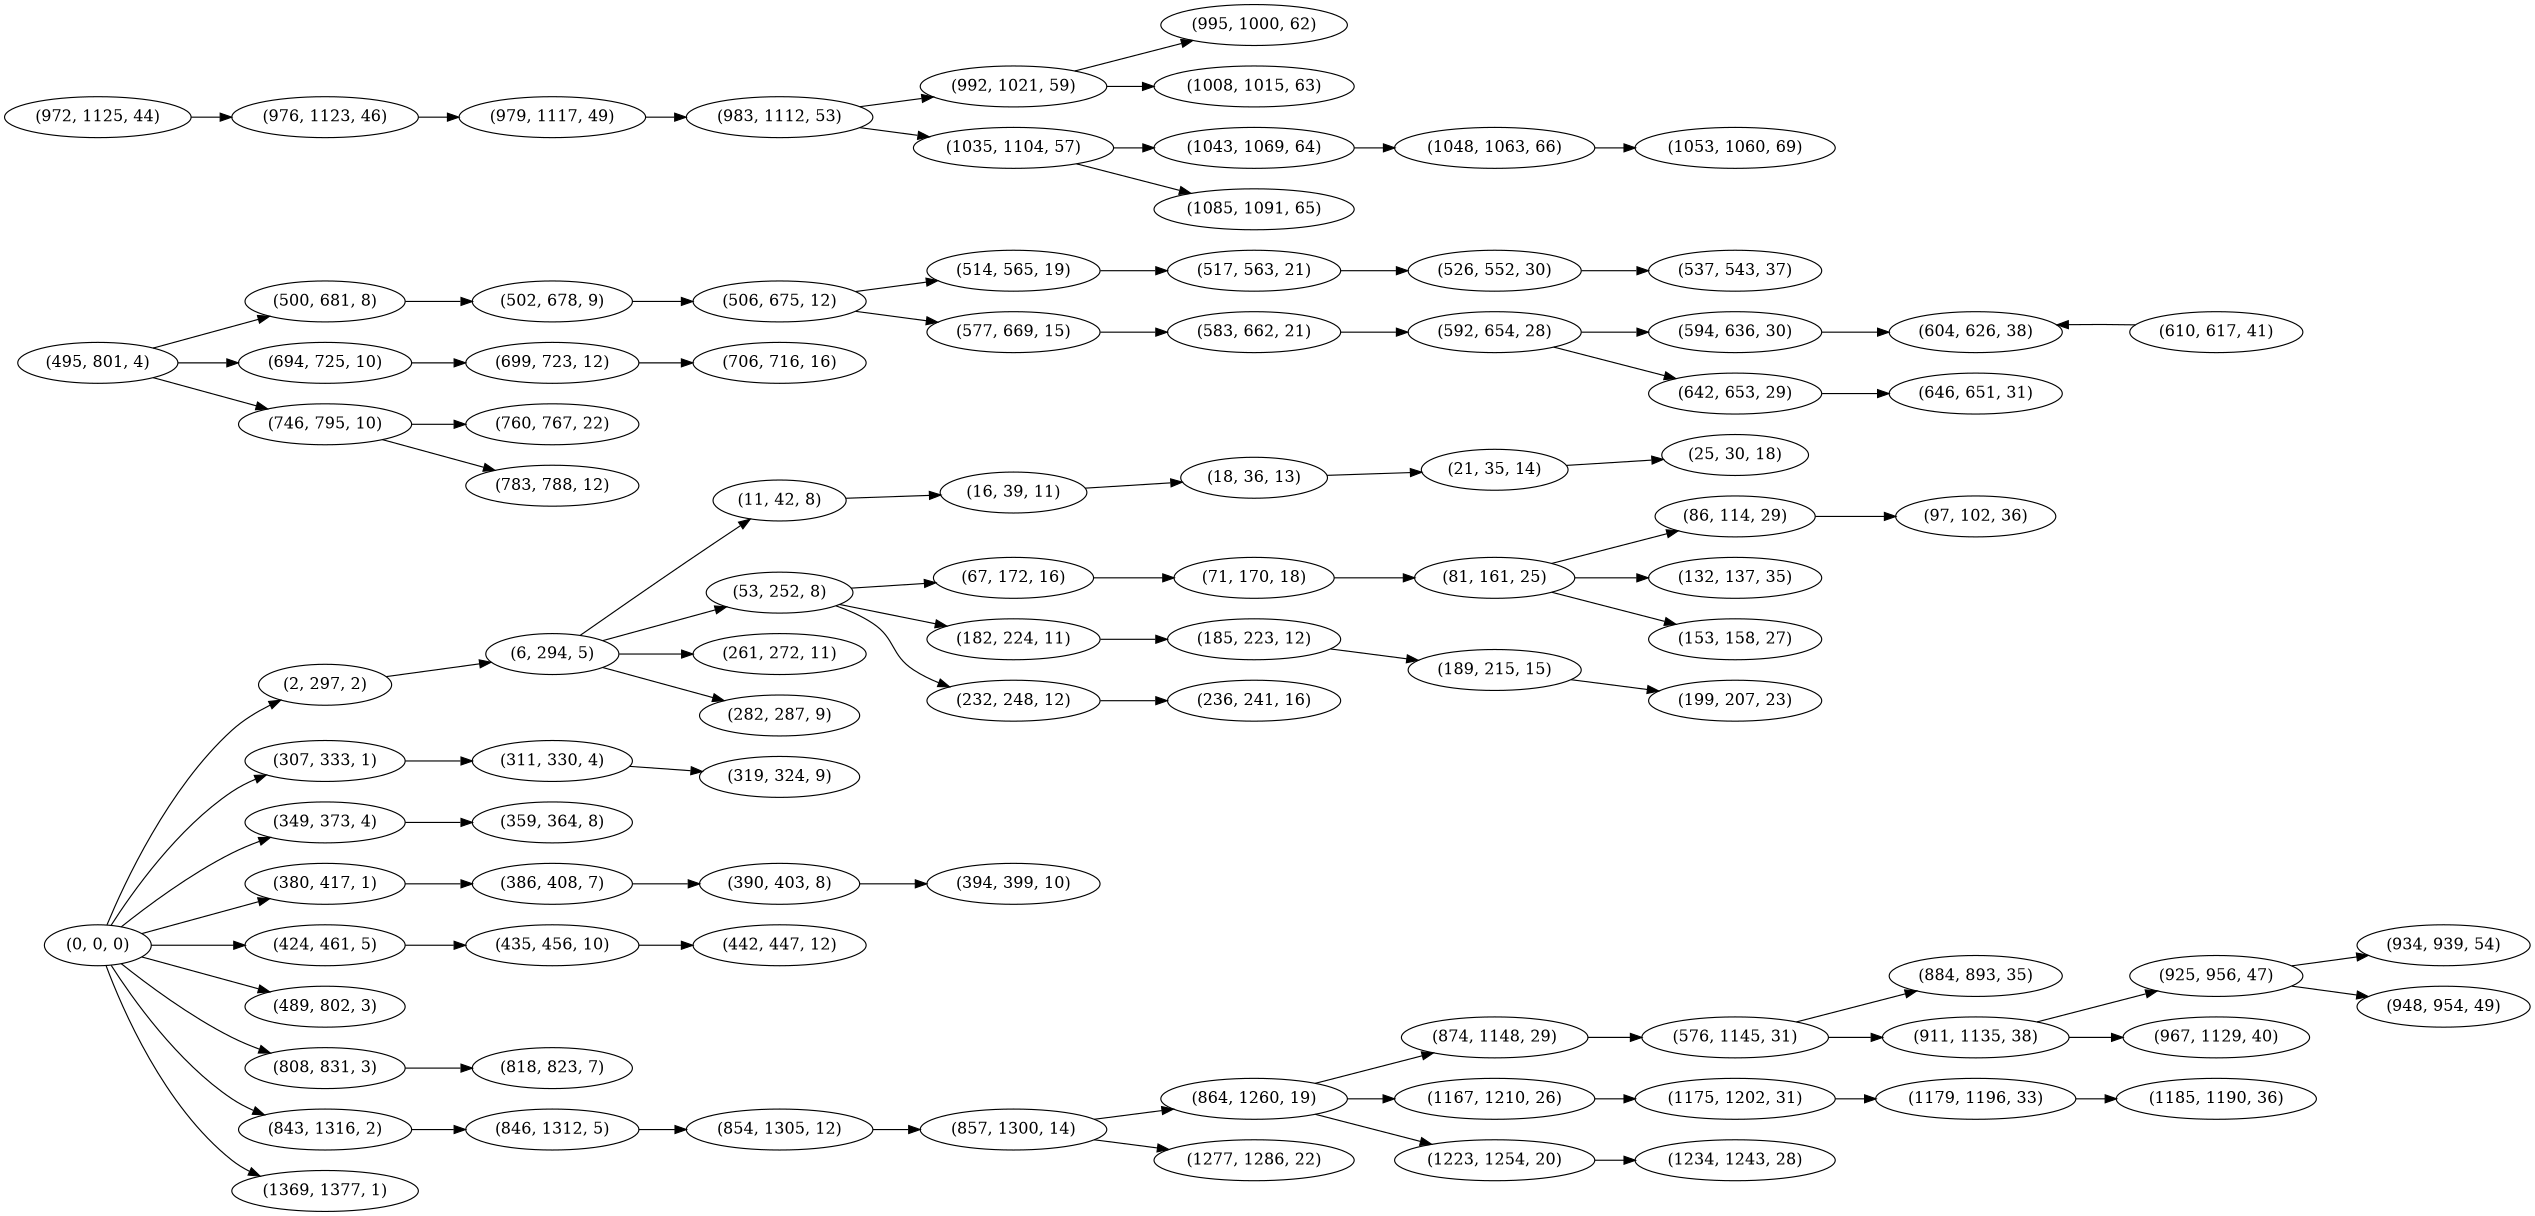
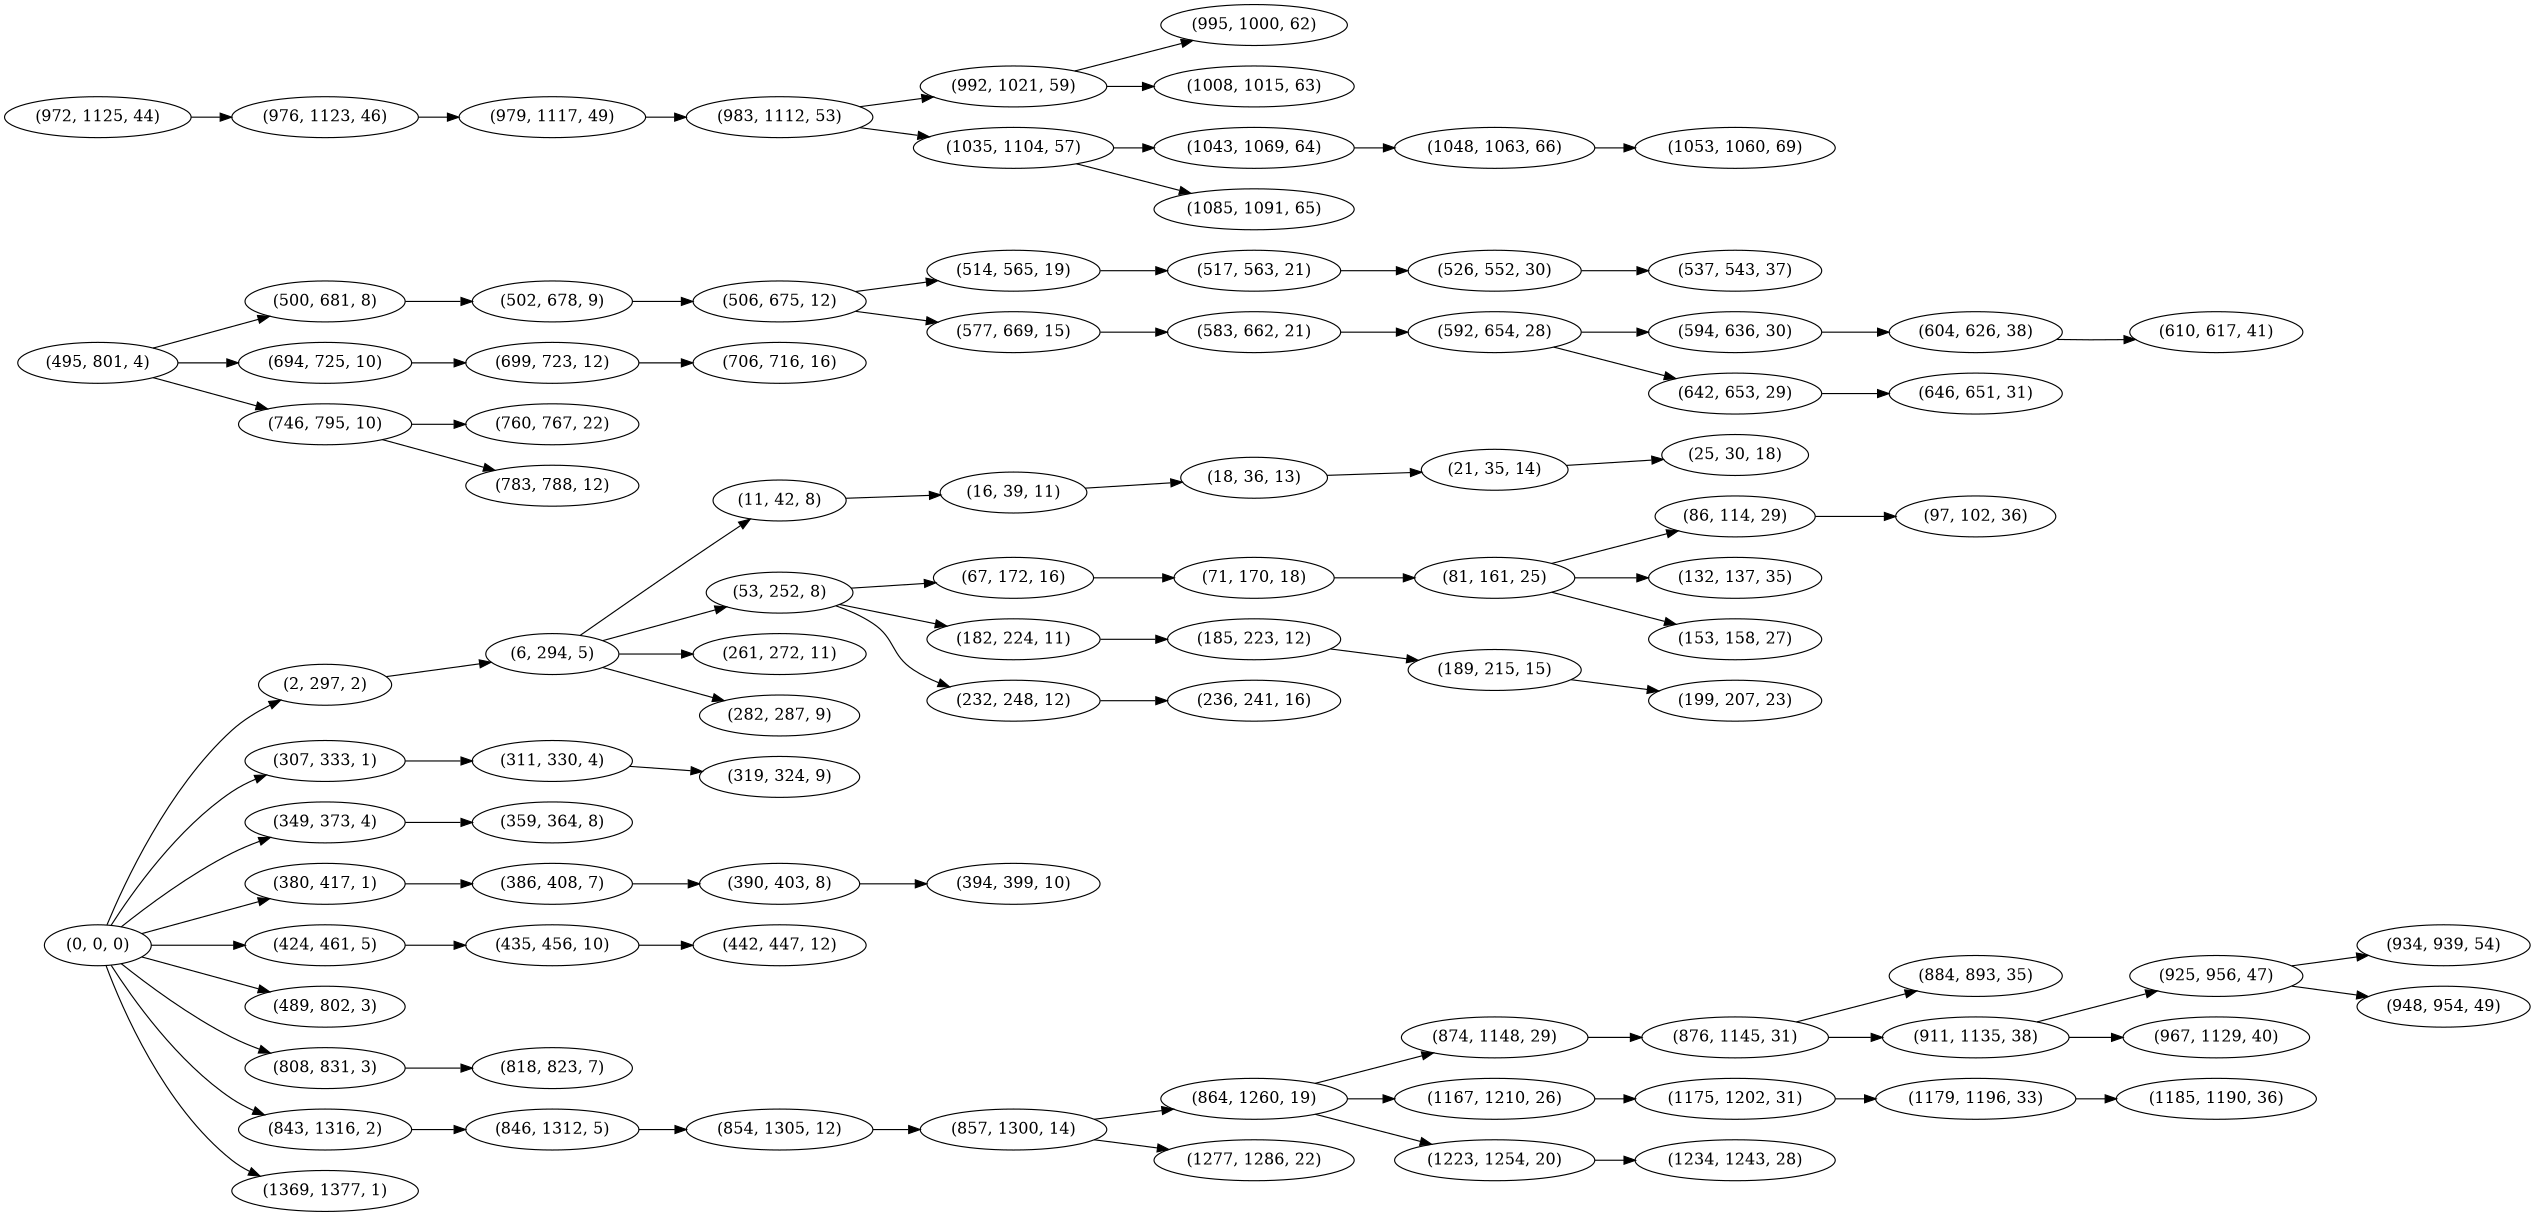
edge "(610, 617, 41)" -> "(604, 626, 38)": reversed
node "(576, 1145, 31)": label "(576, 1145, 31)" -> "(876, 1145, 31)"
